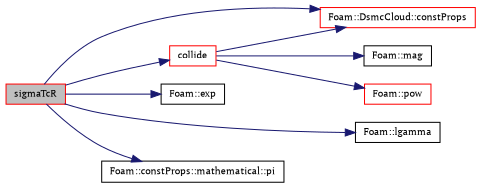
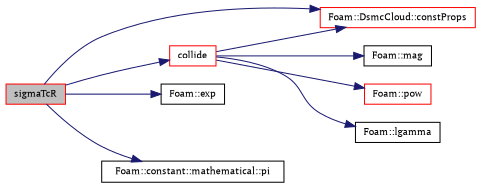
edge "sigmaTcR" -> "Foam::lgamma": now "collide" -> "Foam::lgamma"
node "Foam::constProps::mathematical::pi": label "Foam::constProps::mathematical::pi" -> "Foam::constant::mathematical::pi"
